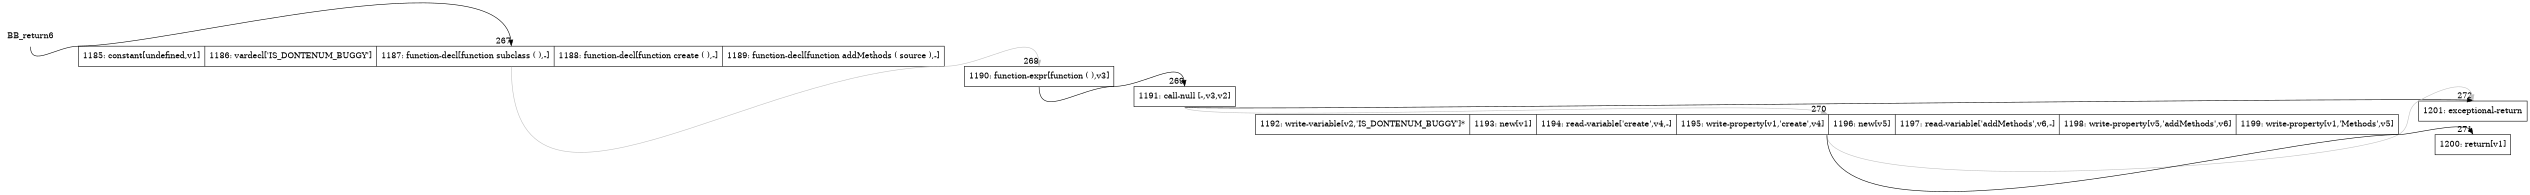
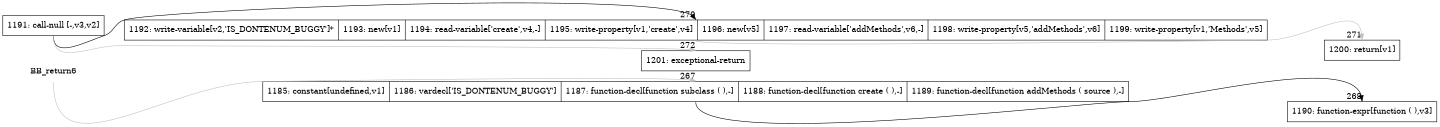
edge "BB_return6" -> "1185: constant[undefined,v1]": color black -> gray
edge "1190: function-expr[function ( ),v3]" -> "1191: call-null [-,v3,v2]": removed
edge "1191: call-null [-,v3,v2]" -> "1201: exceptional-return": color black -> gray
edge "1185: constant[undefined,v1]" -> "1190: function-expr[function ( ),v3]": color gray -> black
edge "1191: call-null [-,v3,v2]" -> "1192: write-variable[v2,'IS_DONTENUM_BUGGY']*": color gray -> black
edge "1192: write-variable[v2,'IS_DONTENUM_BUGGY']*" -> "1201: exceptional-return": removed
edge "1192: write-variable[v2,'IS_DONTENUM_BUGGY']*" -> "1200: return[v1]": color black -> gray
